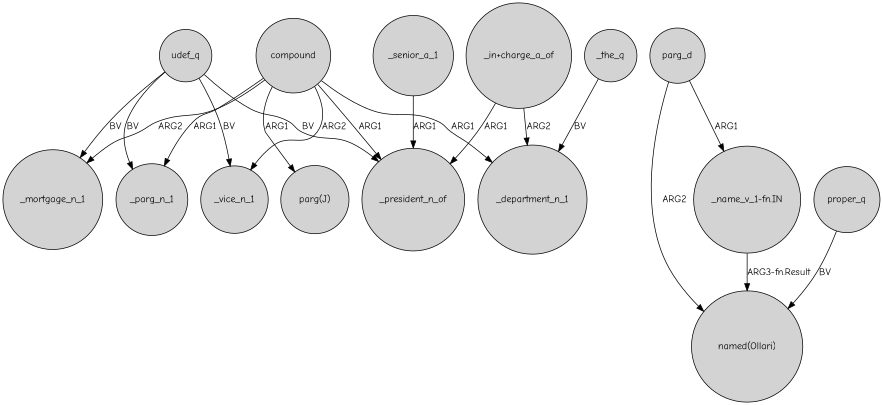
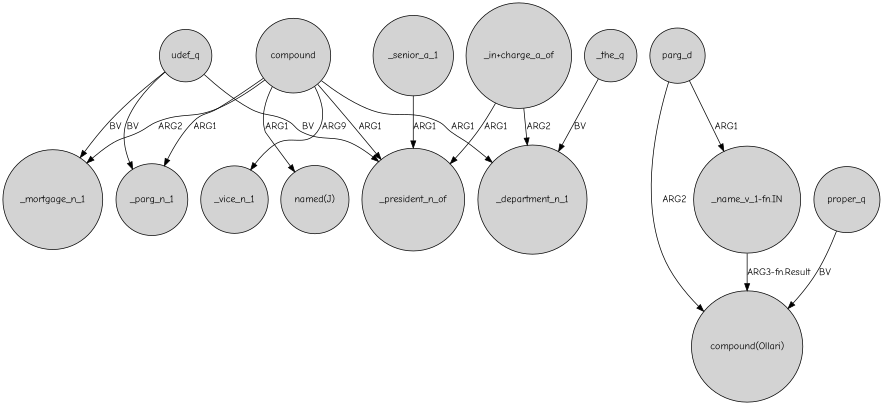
edge "udef_q" -> "_vice_n_1": removed, label "BV"
edge "compound" -> "_vice_n_1": label "ARG2" -> "ARG9"
node "parg(J)": label "parg(J)" -> "named(J)"
node "named(Ollari)": label "named(Ollari)" -> "compound(Ollari)"
